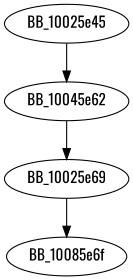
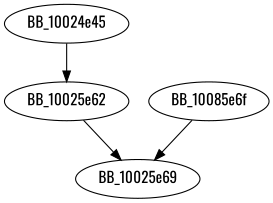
node "BB_10025e45": label "BB_10025e45" -> "BB_10024e45"
node "BB_10045e62": label "BB_10045e62" -> "BB_10025e62"
edge "BB_10025e69" -> "BB_10085e6f": reversed
